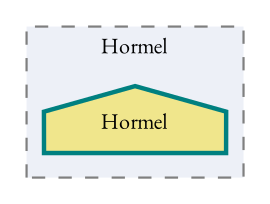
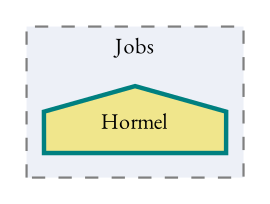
cluster "Hormel": label "Hormel" -> "Jobs"
